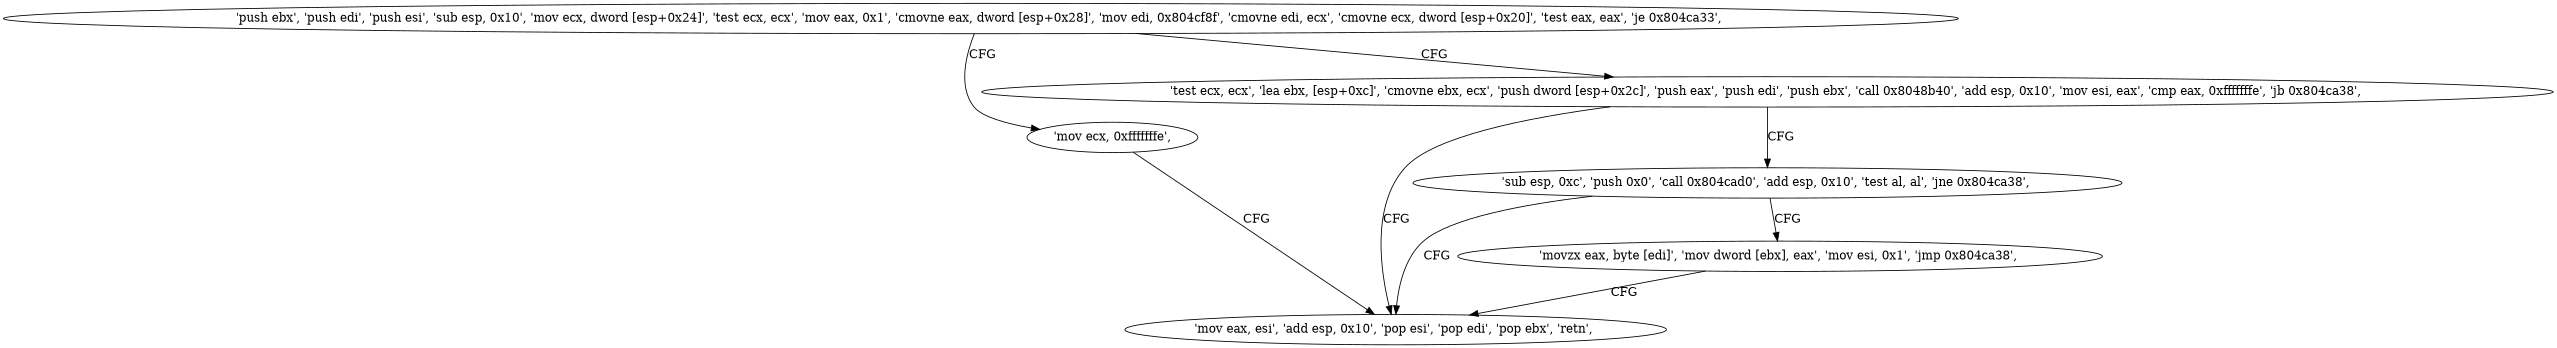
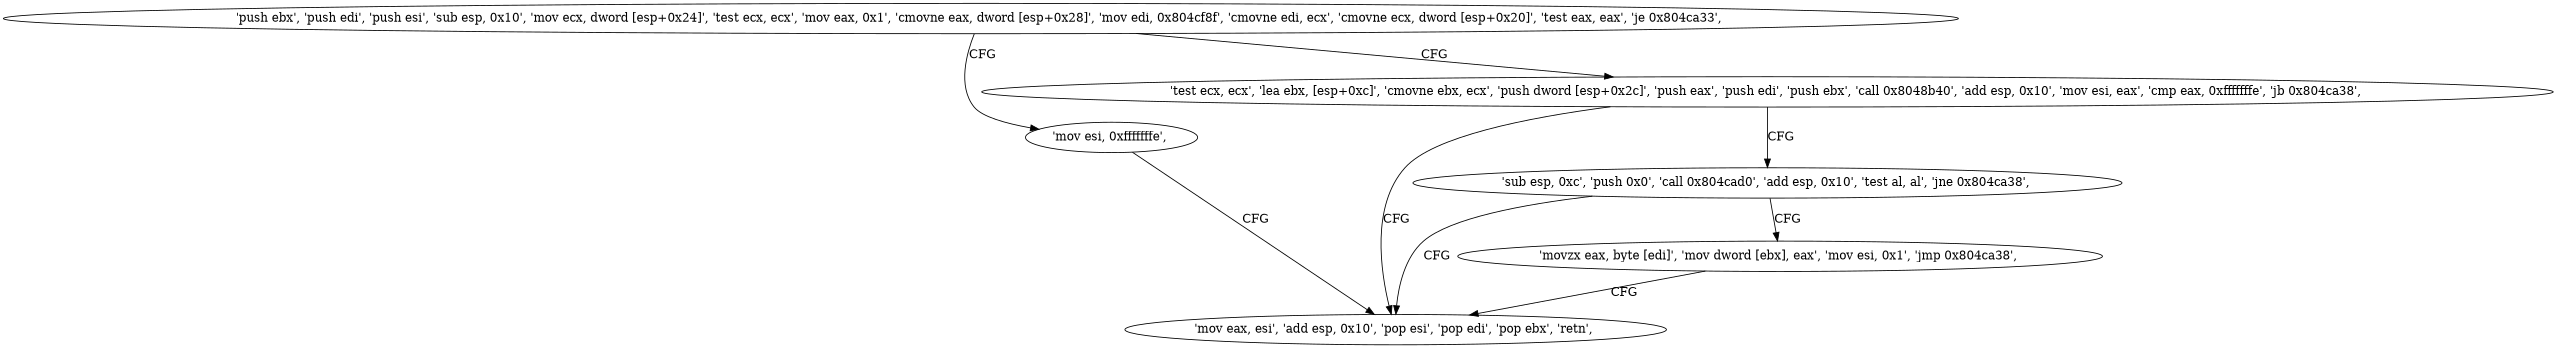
node "'mov ecx, 0xfffffffe',": label "'mov ecx, 0xfffffffe'," -> "'mov esi, 0xfffffffe',"
